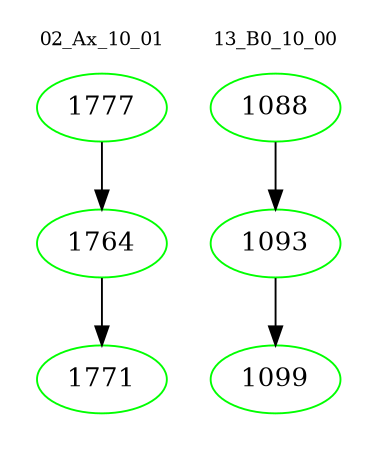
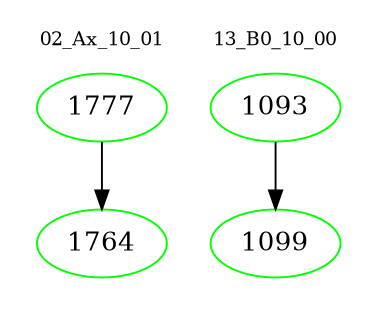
node "1088": removed
node "1771": removed
